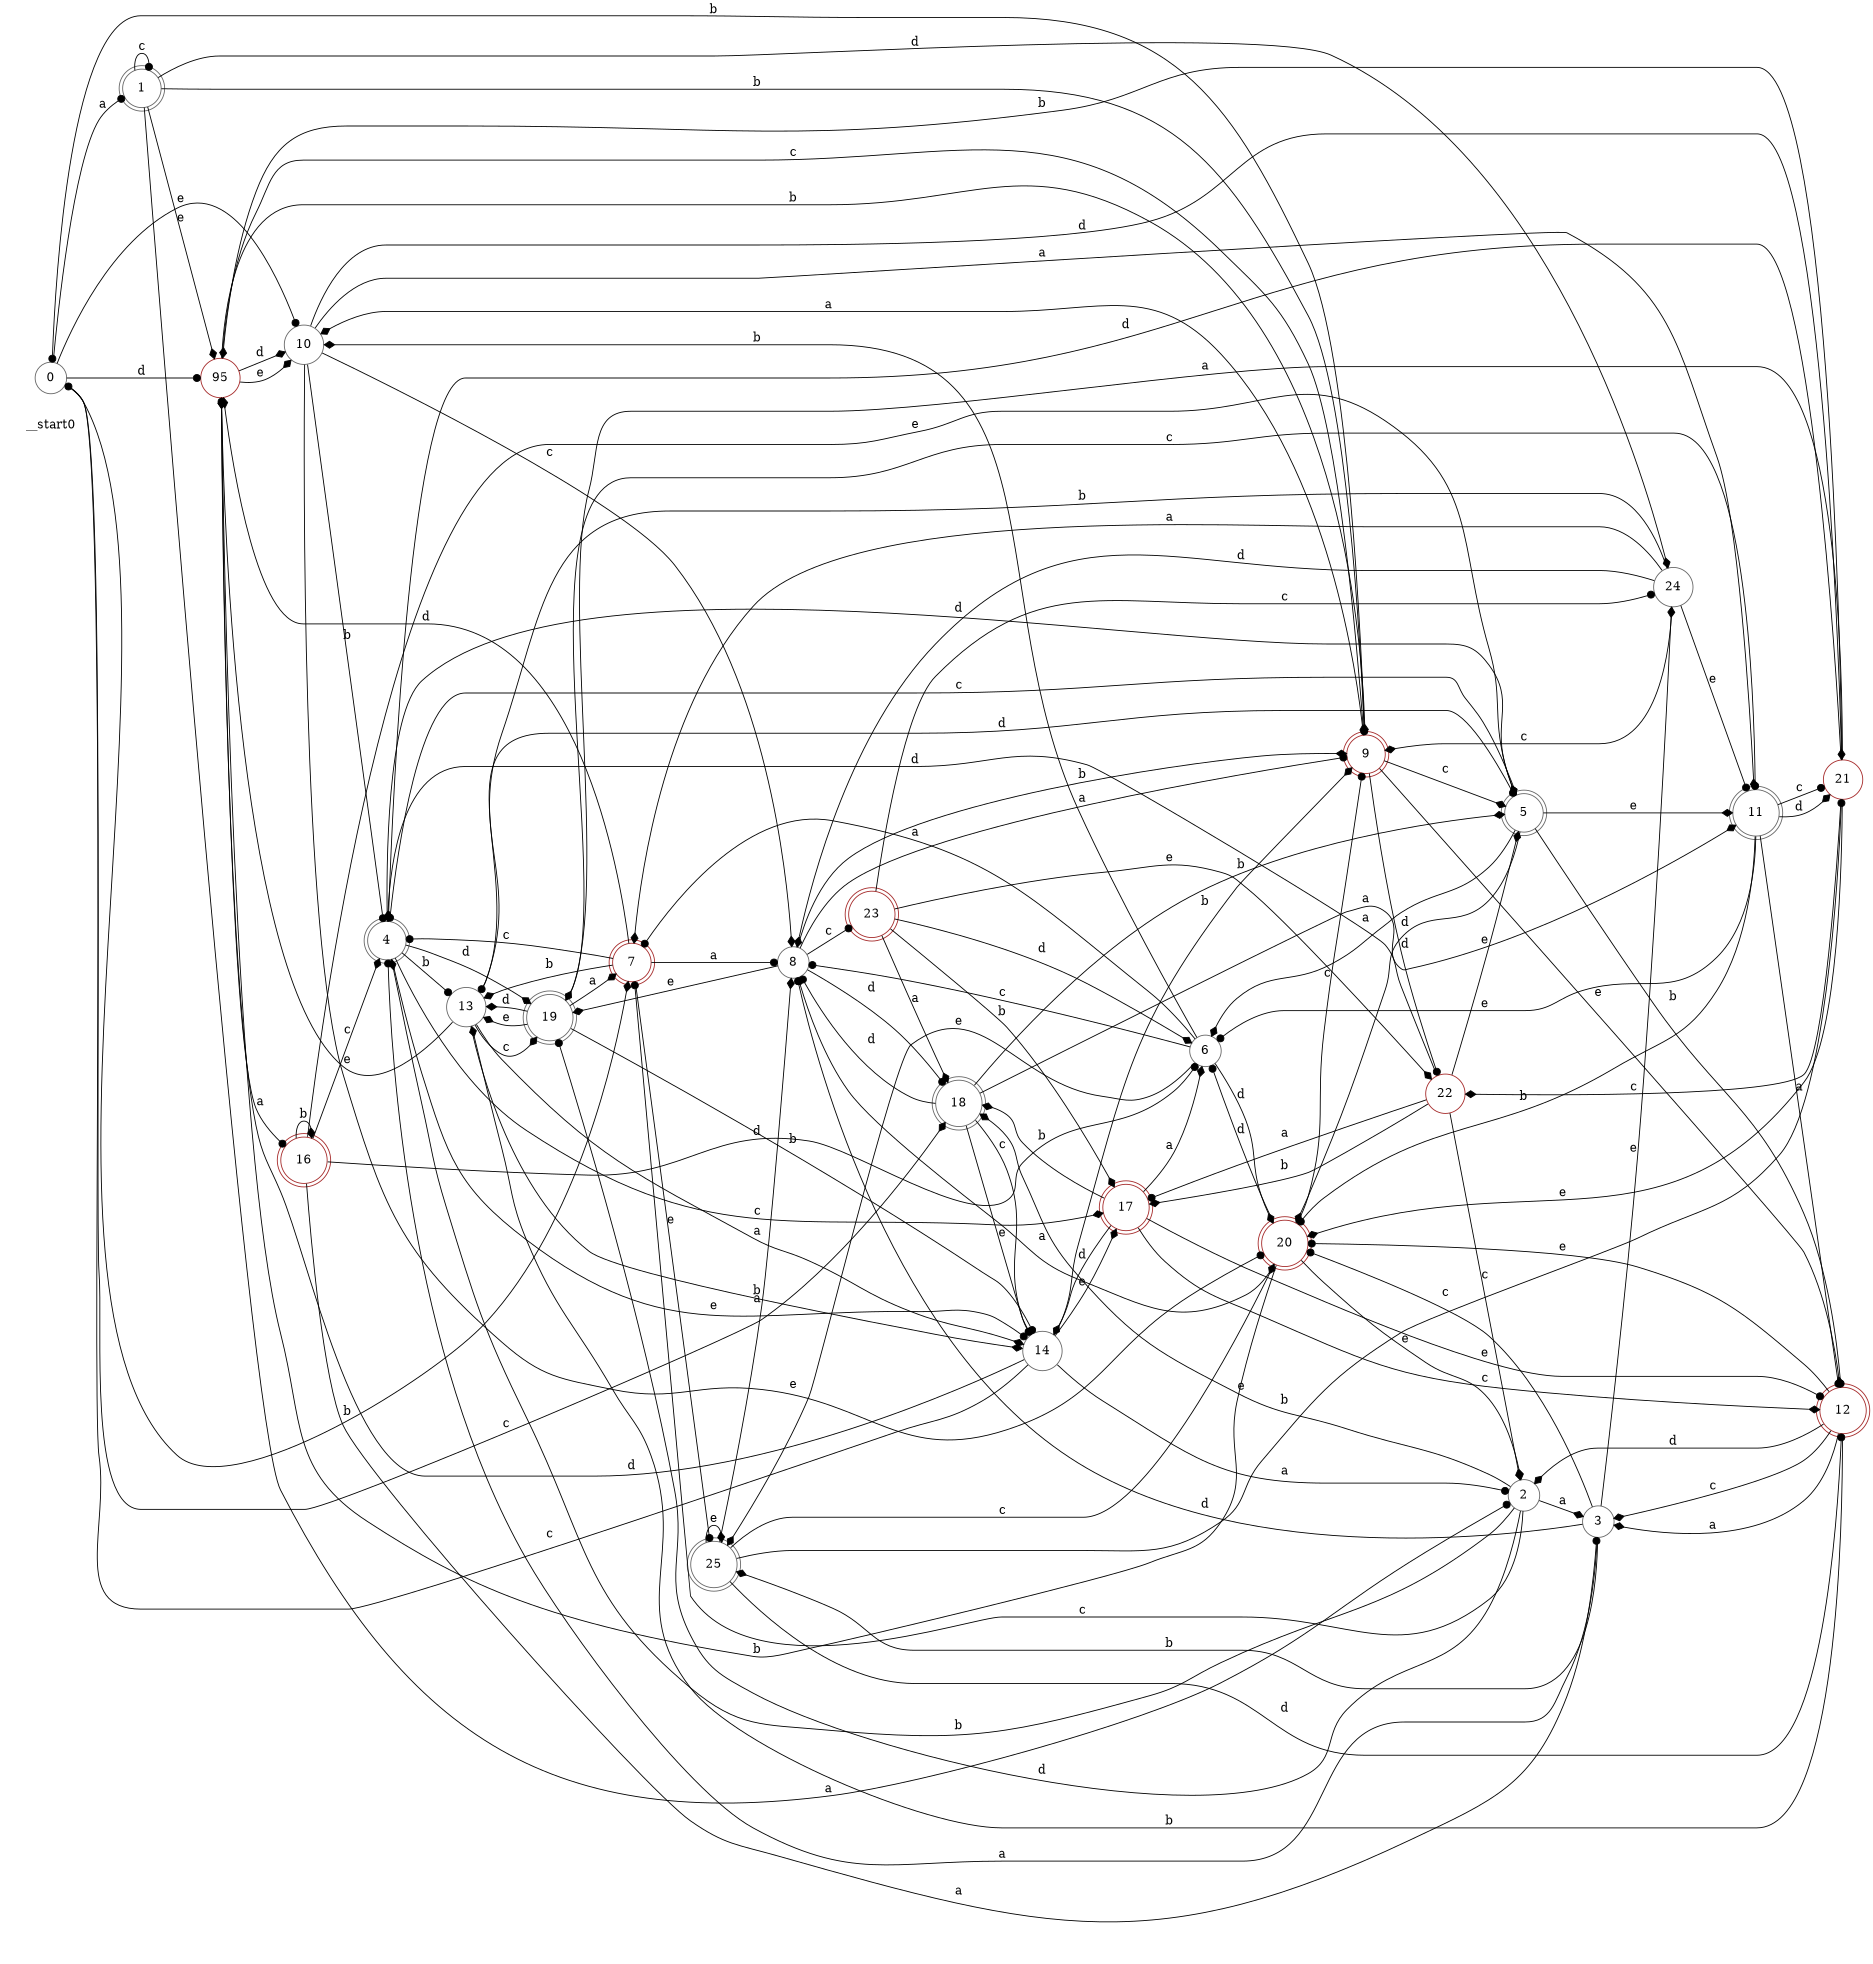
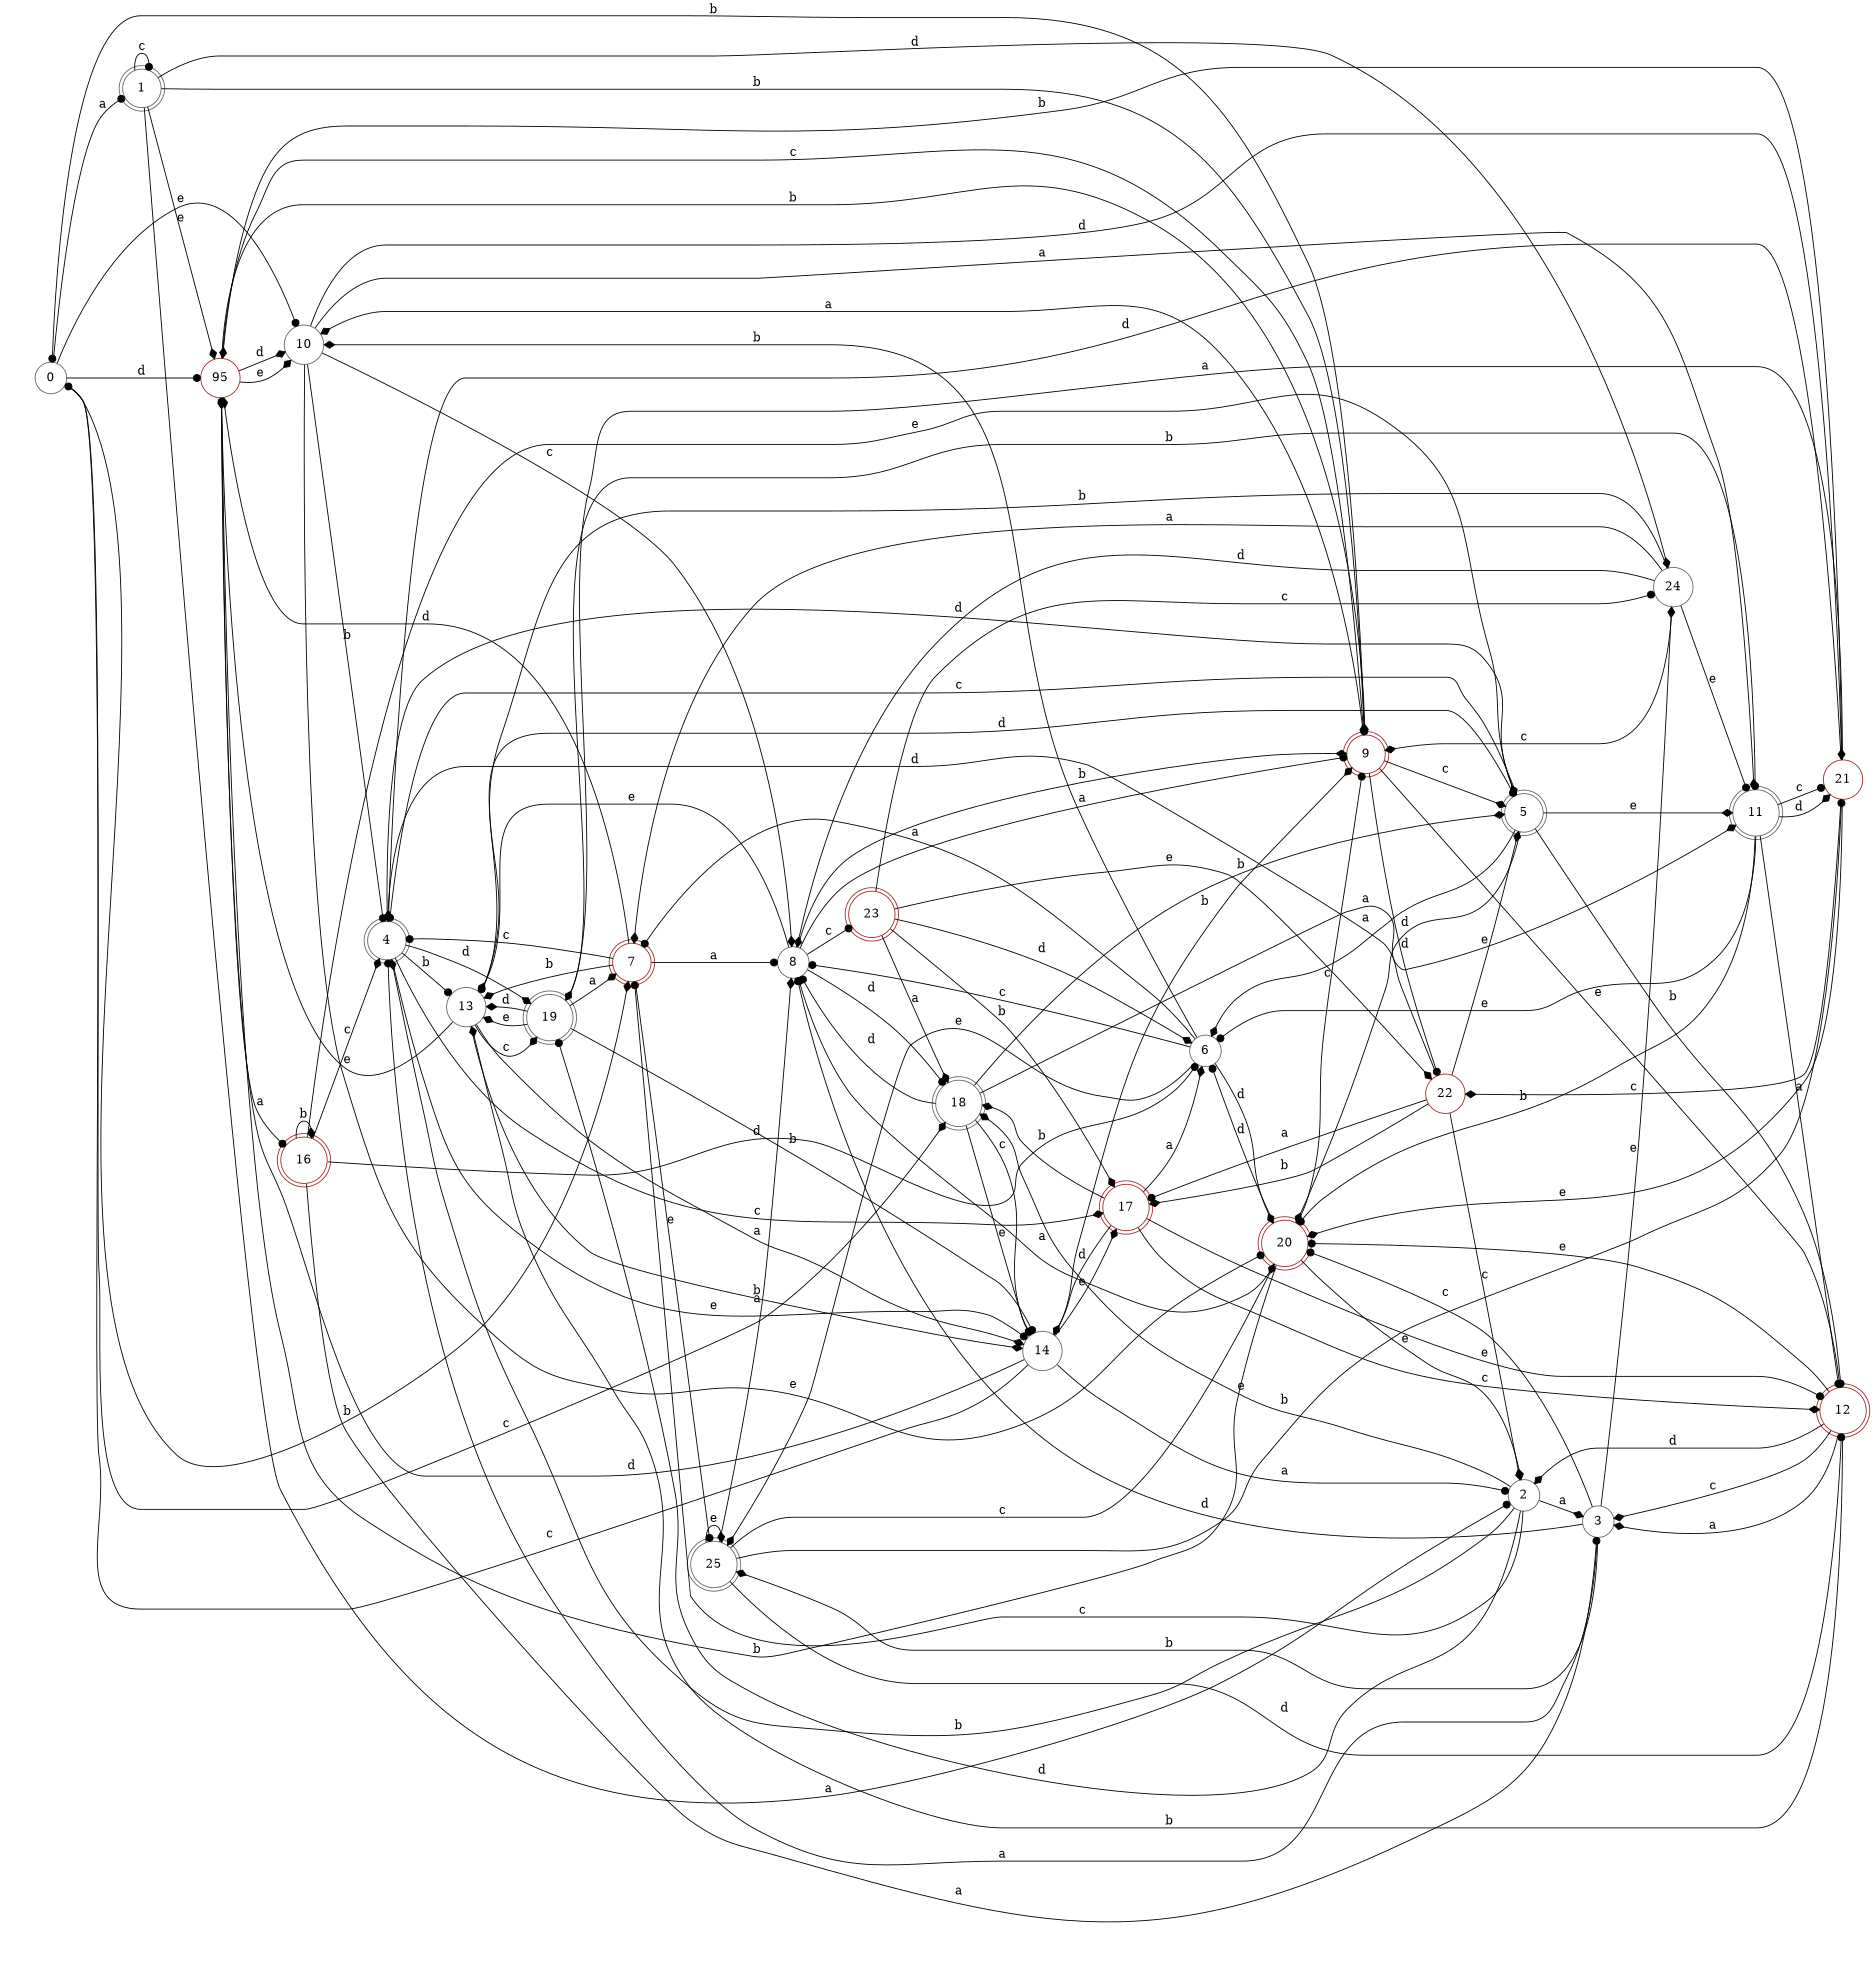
node "__start0": removed
edge "19" -> "11": label "c" -> "b"
edge "8" -> "19": now "8" -> "13"
edge "9" -> "12": arrowhead diamond -> dot
